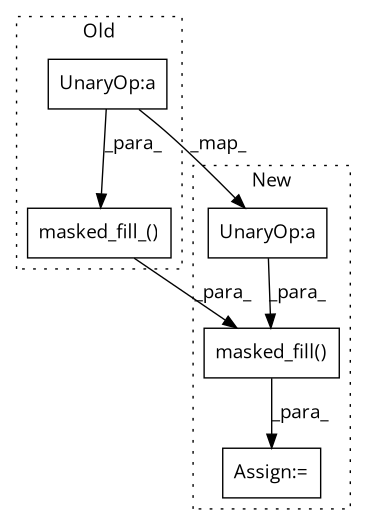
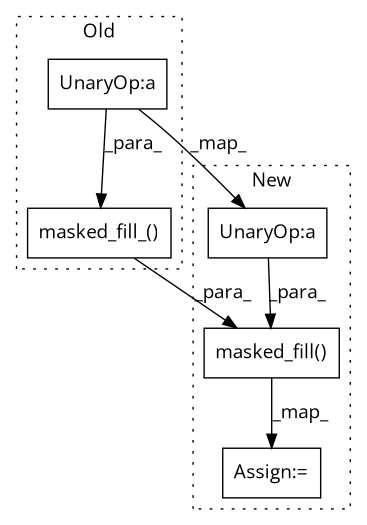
edge "masked_fill()" -> "Assign:=": label "_para_" -> "_map_"
